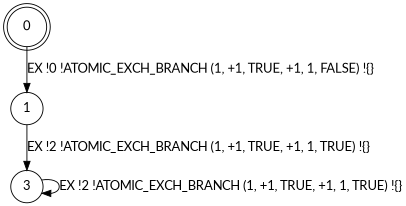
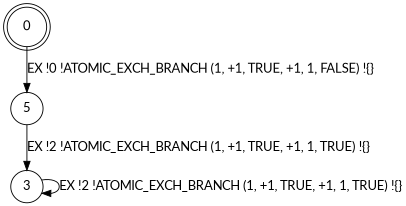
node "1": label "1" -> "5"
